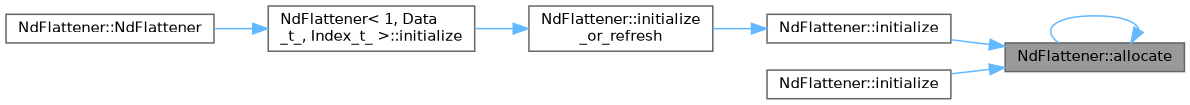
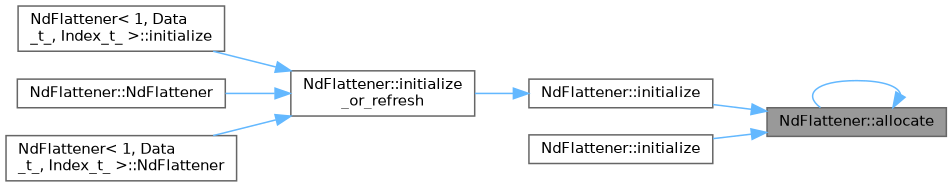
edge "NdFlattener::NdFlattener" -> "NdFlattener< 1, Data _t_, Index_t_ >::initialize": now "NdFlattener::NdFlattener" -> "NdFlattener::initialize _or_refresh"
node "NdFlattener< 1, Data _t_, Index_t_ >::NdFlattener": added
